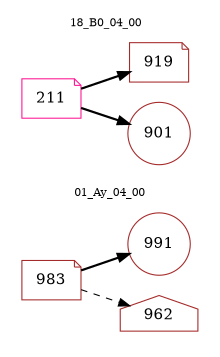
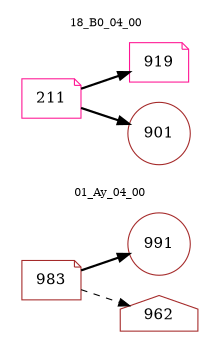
node "919": color brown -> deeppink
